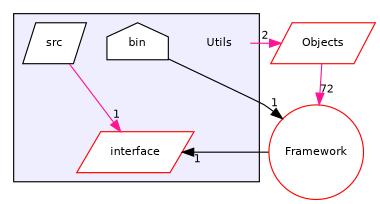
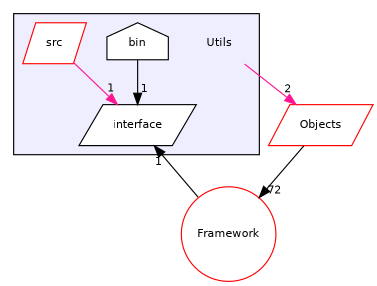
node "src": color black -> red
edge "Objects" -> "Framework": color deeppink -> black
edge "bin" -> "Framework": now "bin" -> "interface"
node "interface": color red -> black
